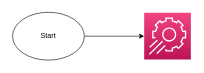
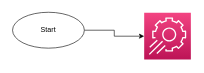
node "Start": size 72x48 -> 72x36
